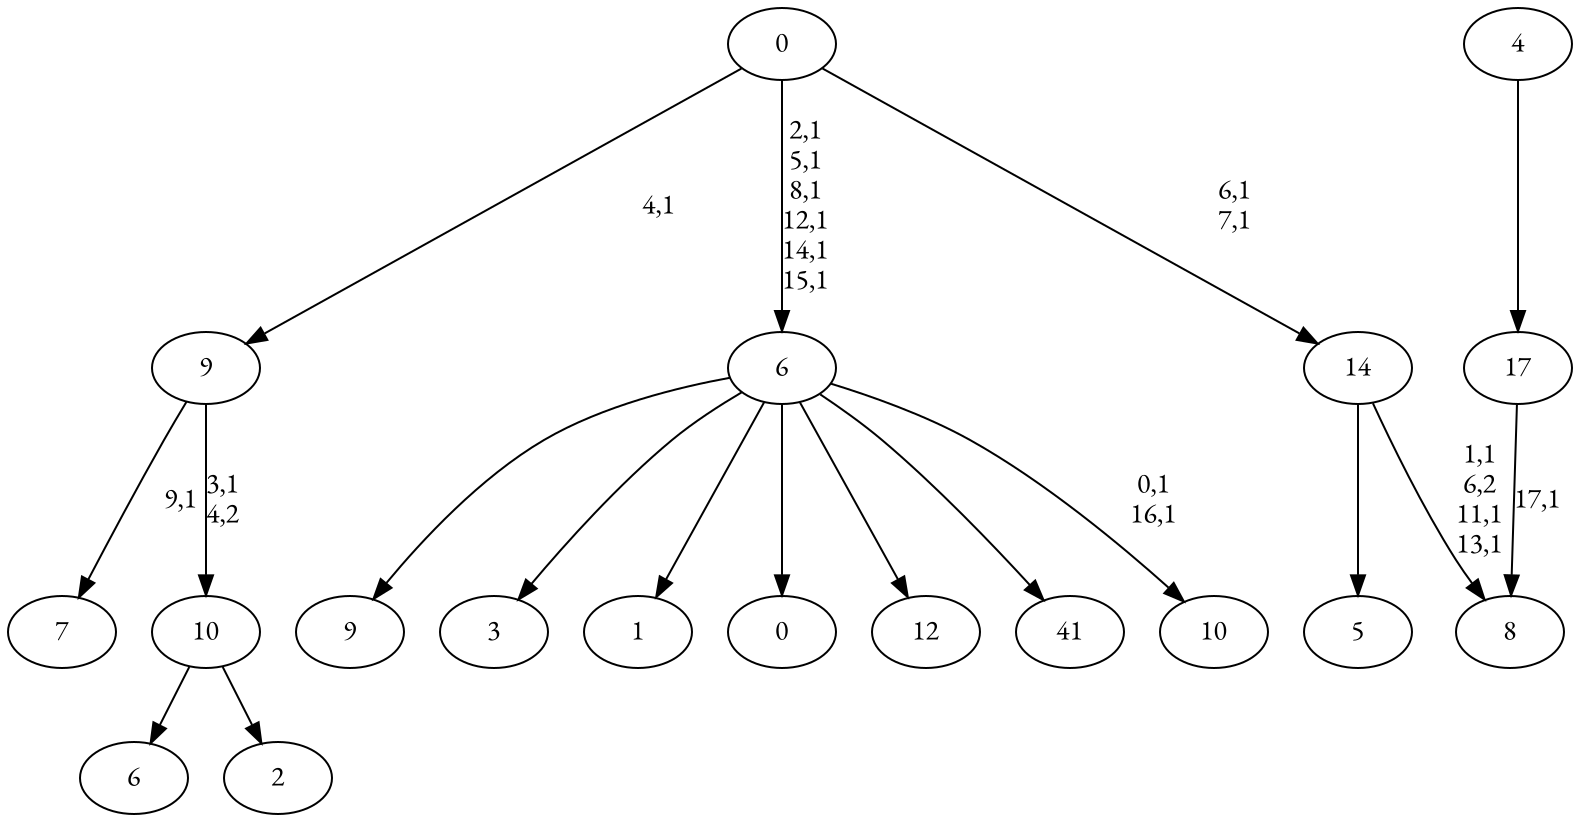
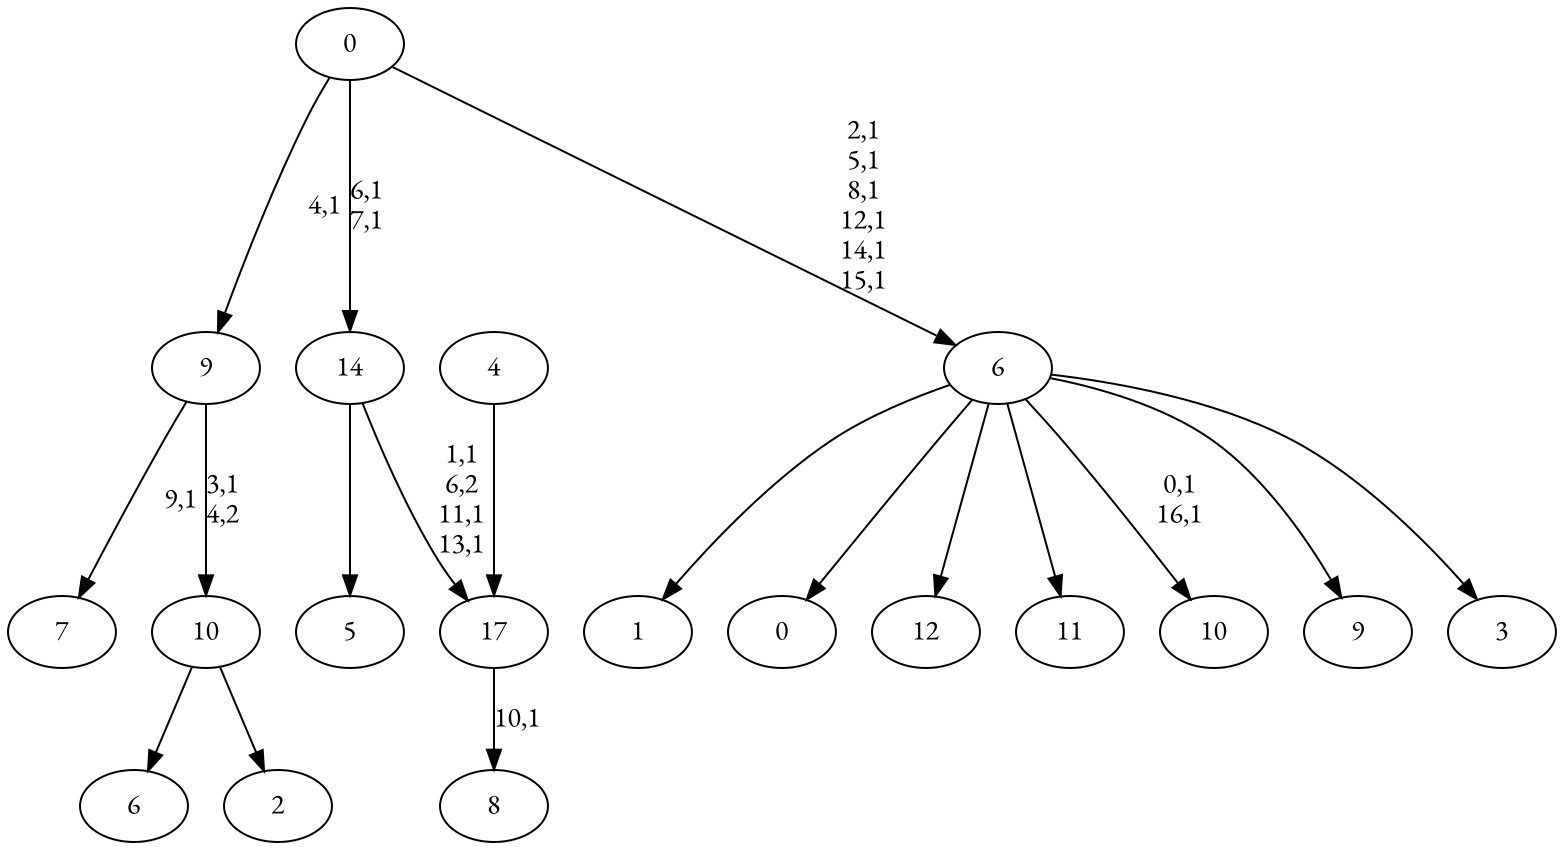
edge "14" -> "8": now "14" -> "17"
edge "17" -> "8": label "17,1" -> "10,1"
node "41": label "41" -> "11"
